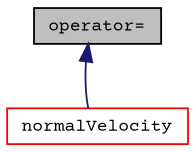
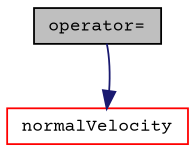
edge "normalVelocity" -> "operator=": reversed
